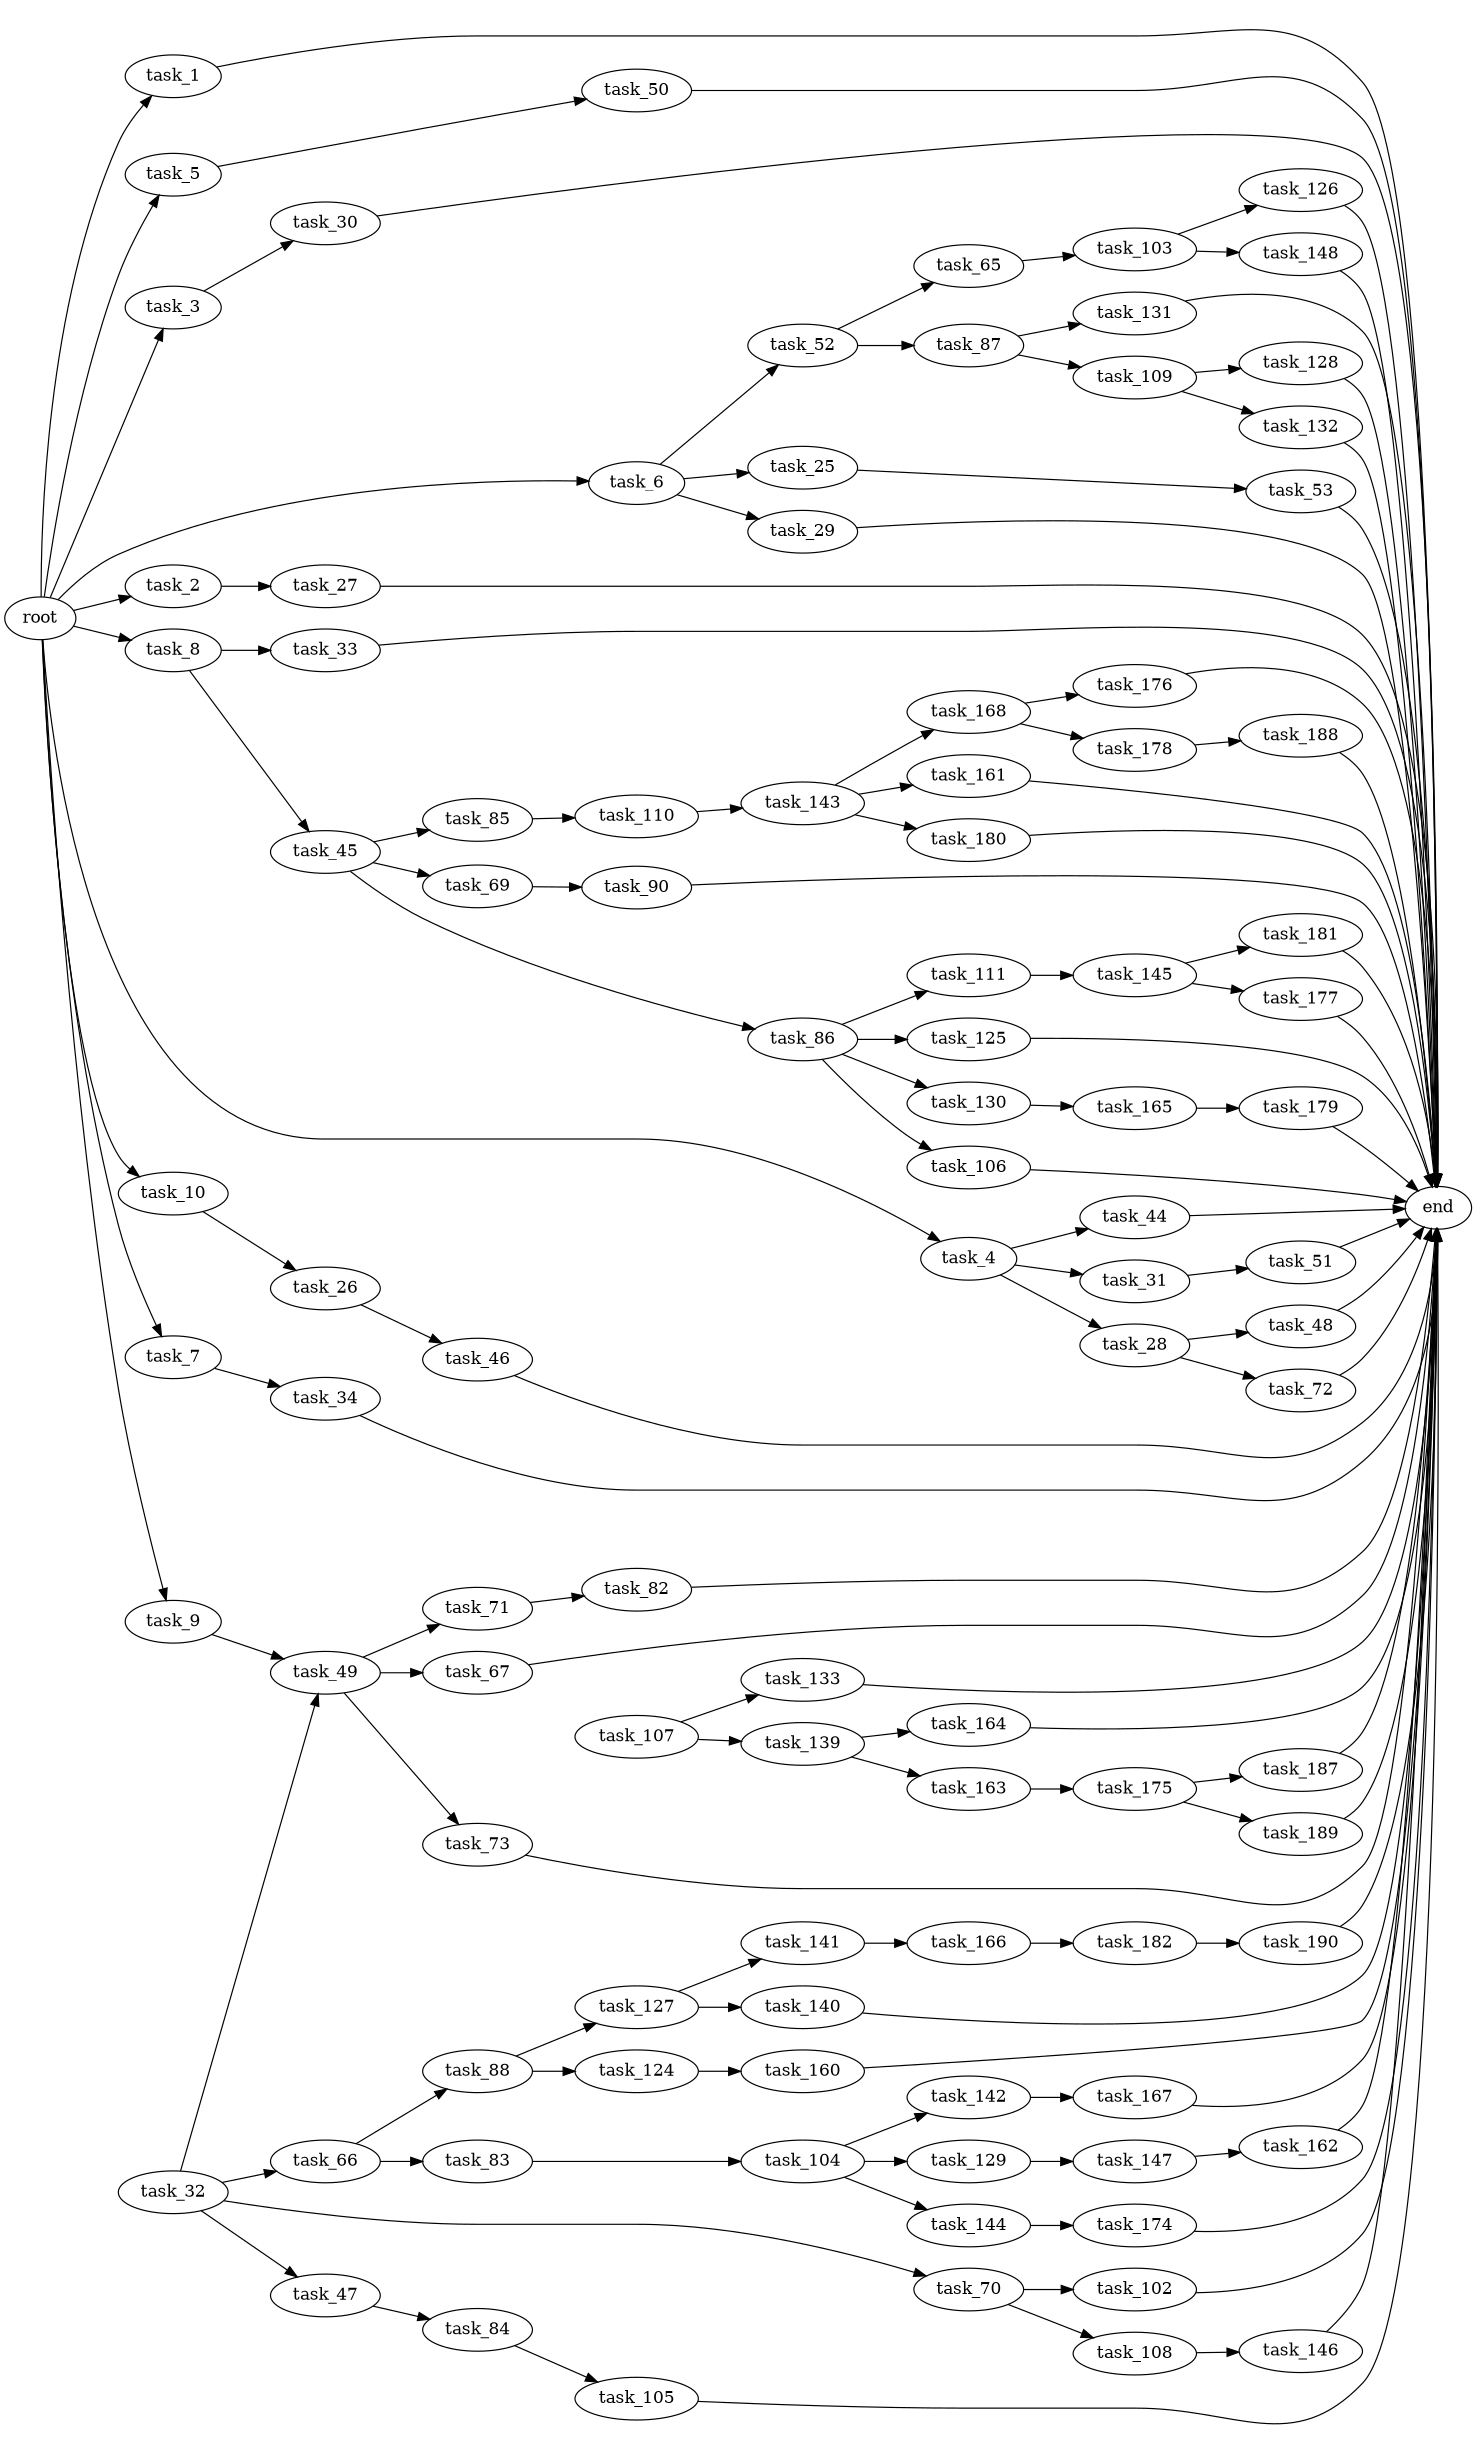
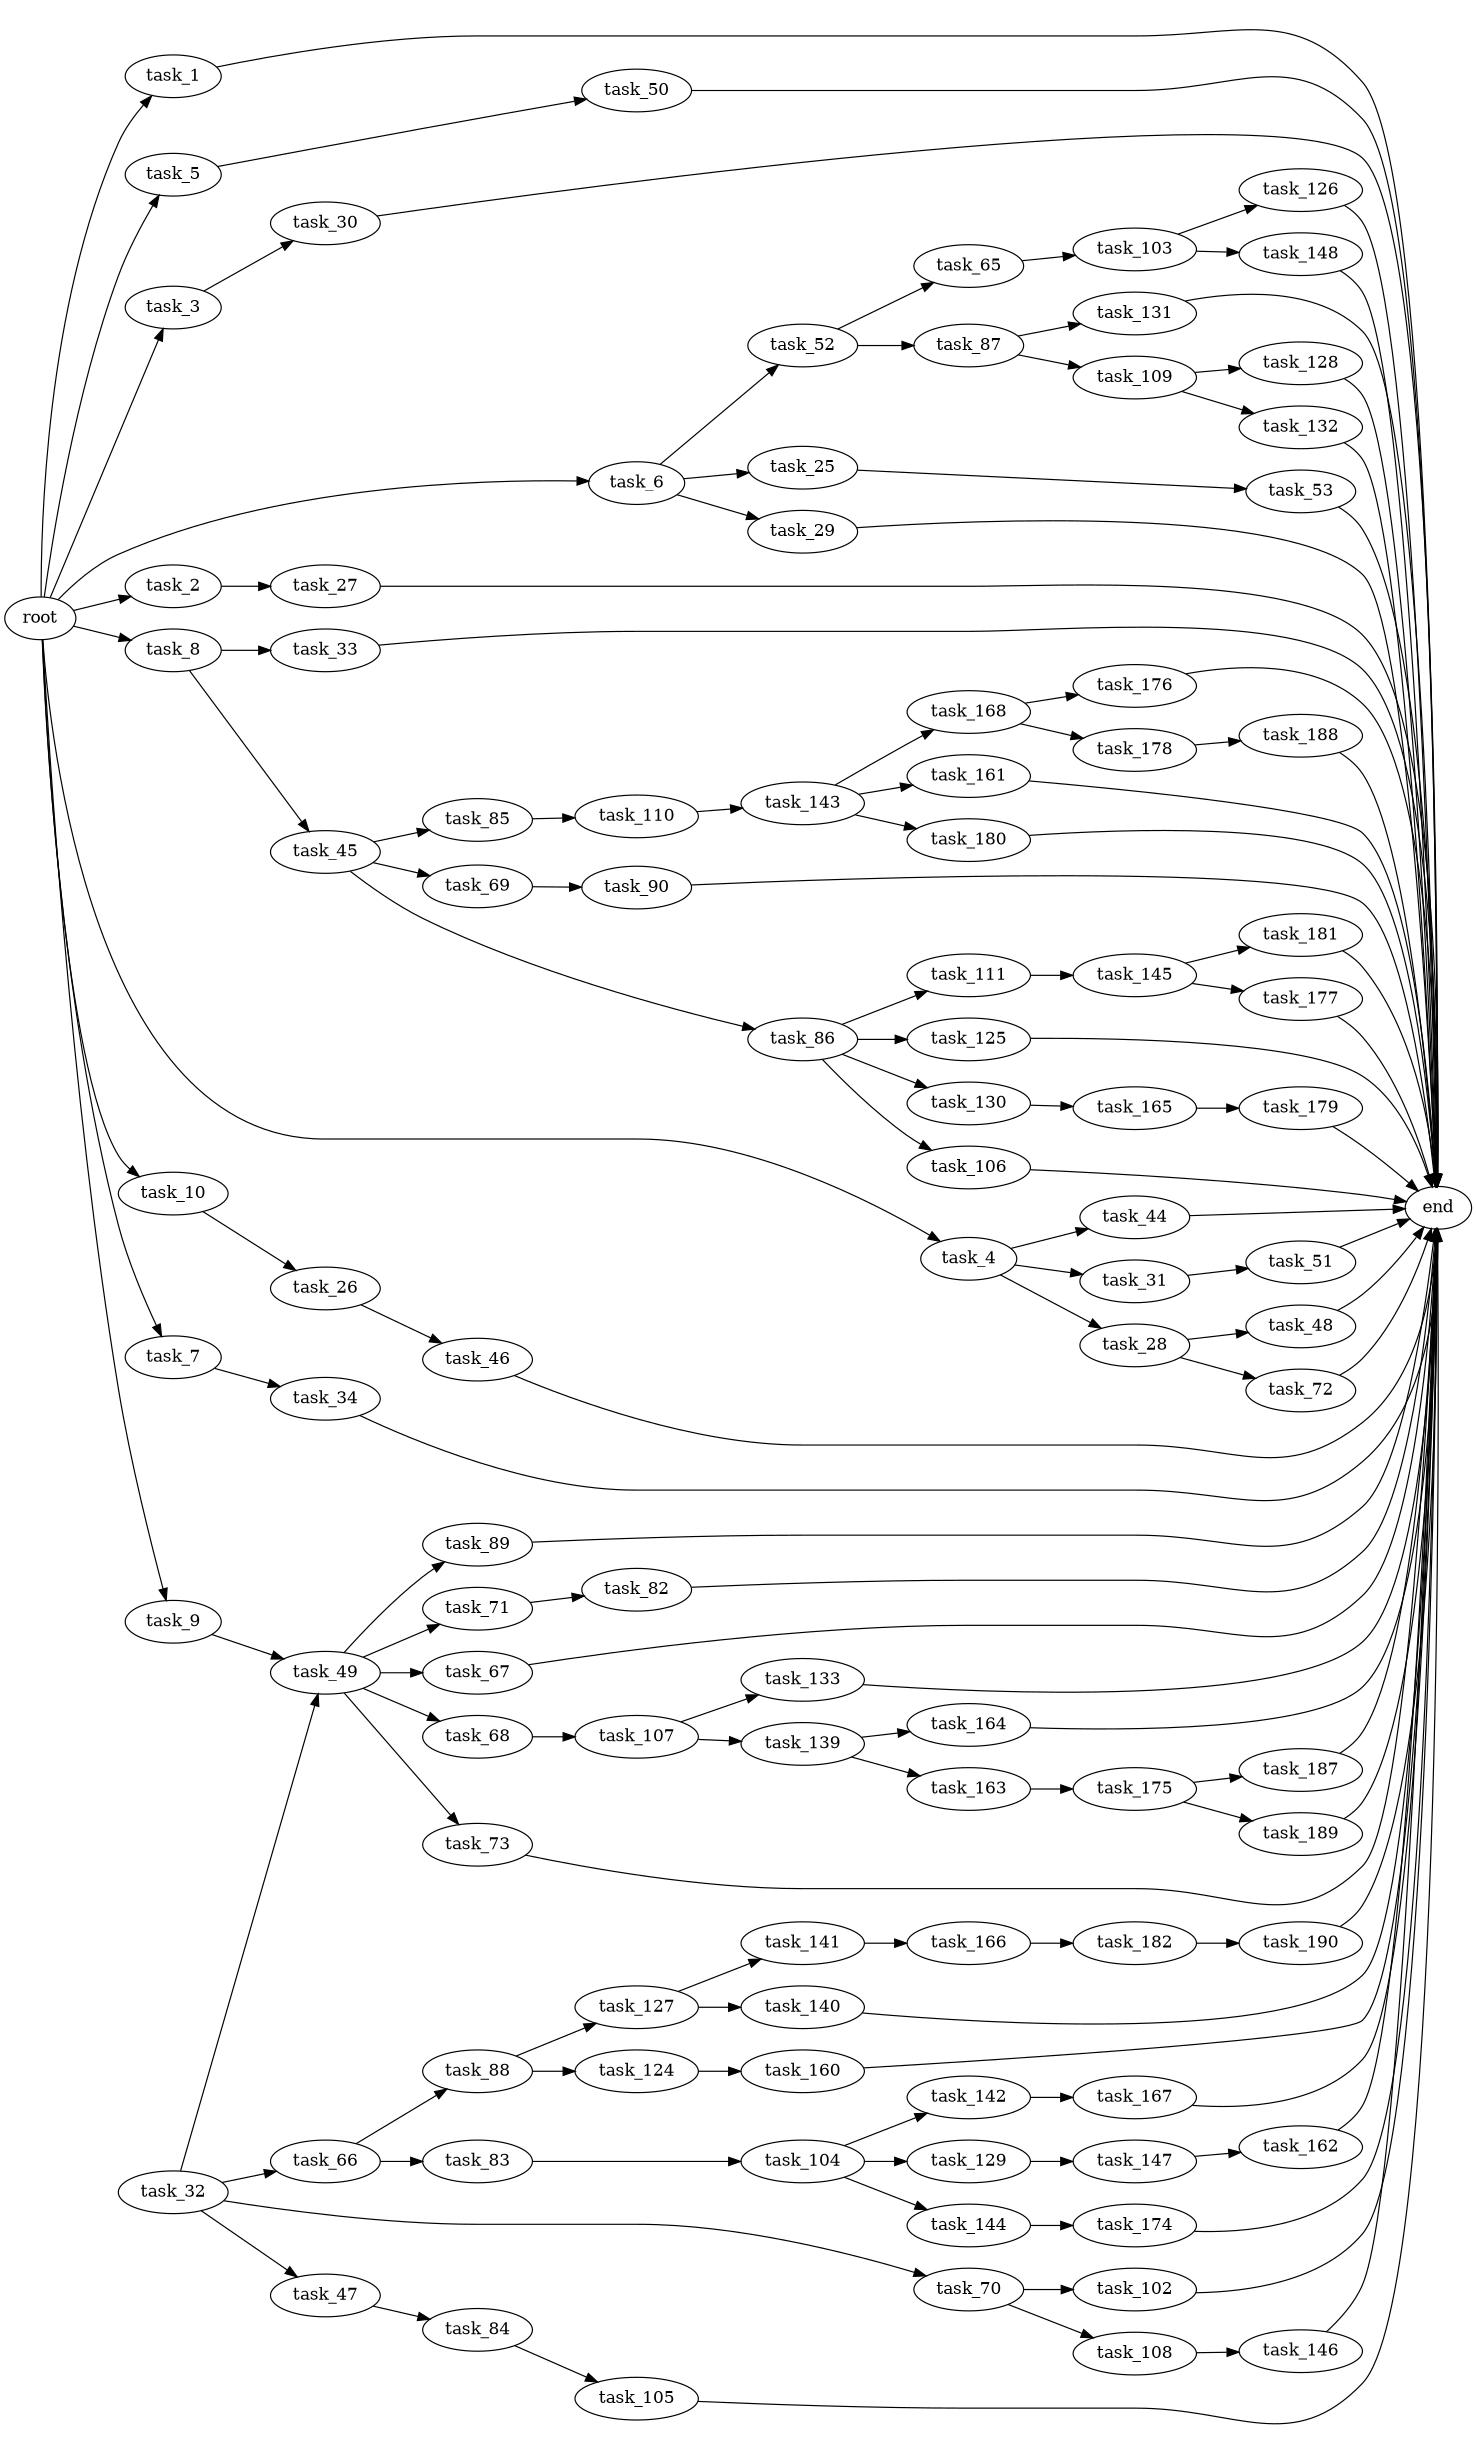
node "task_89": added
node "task_68": added
